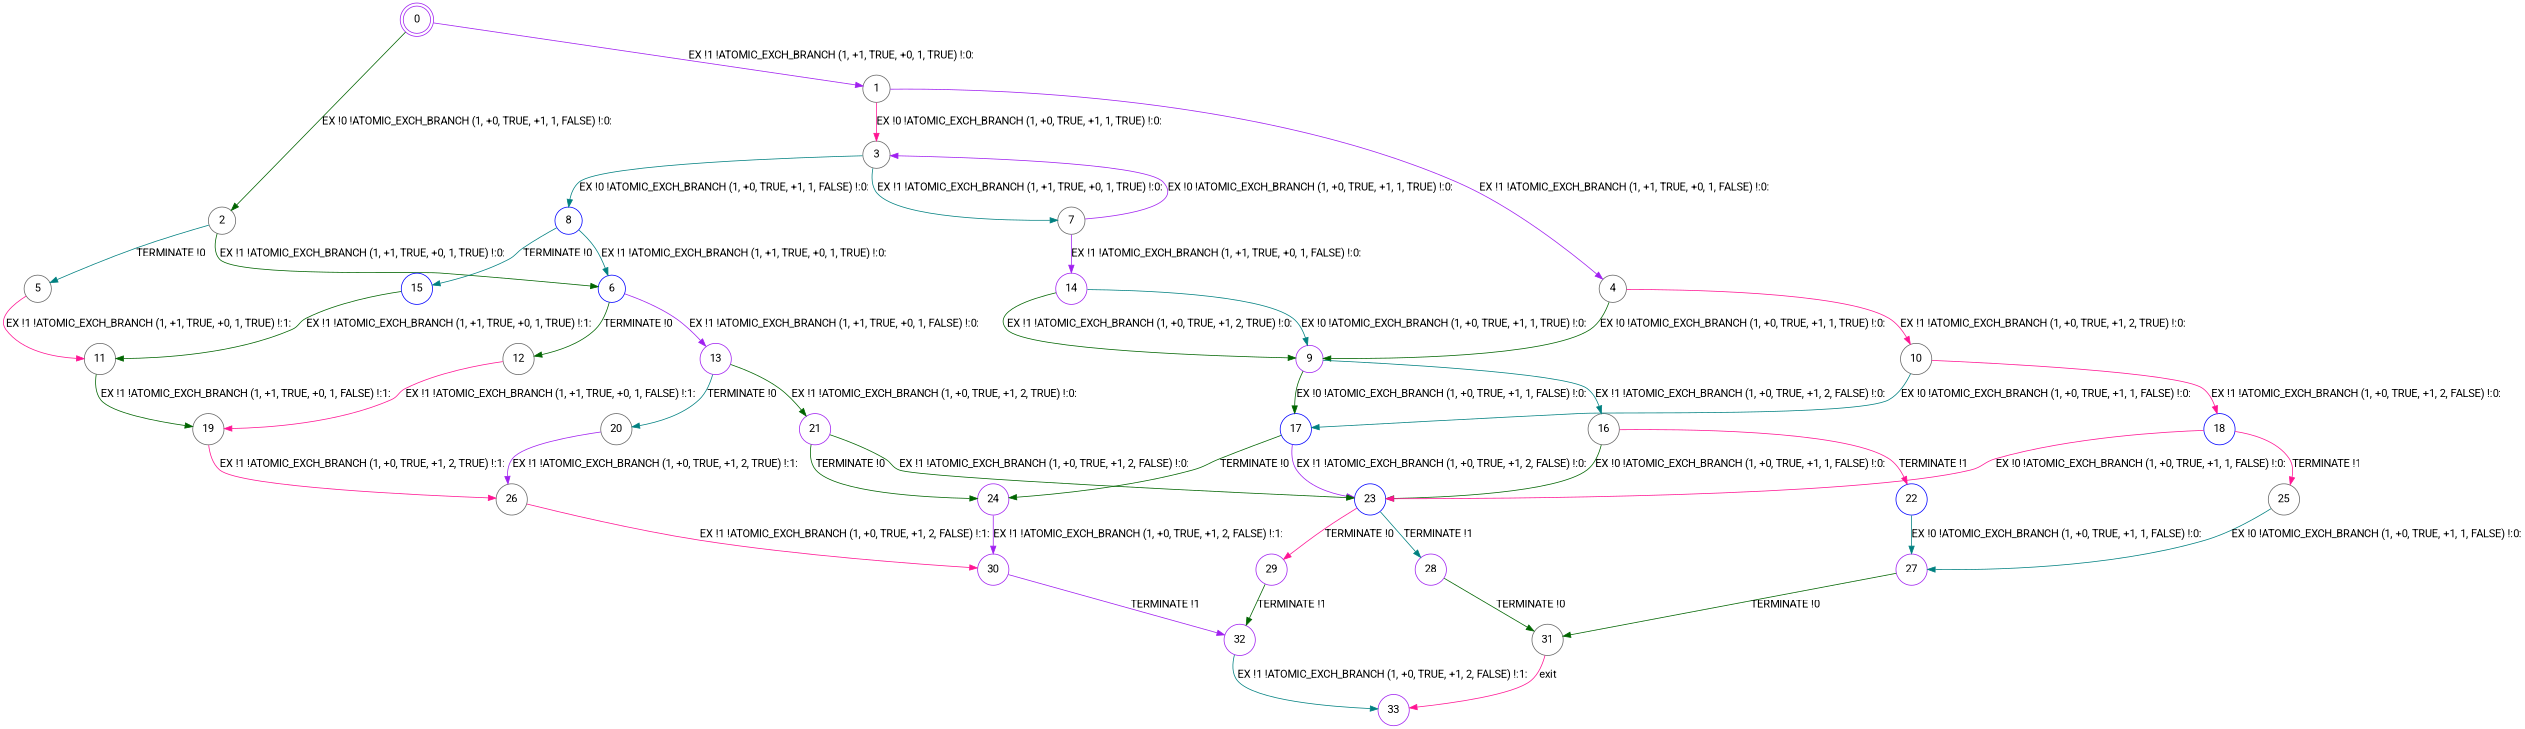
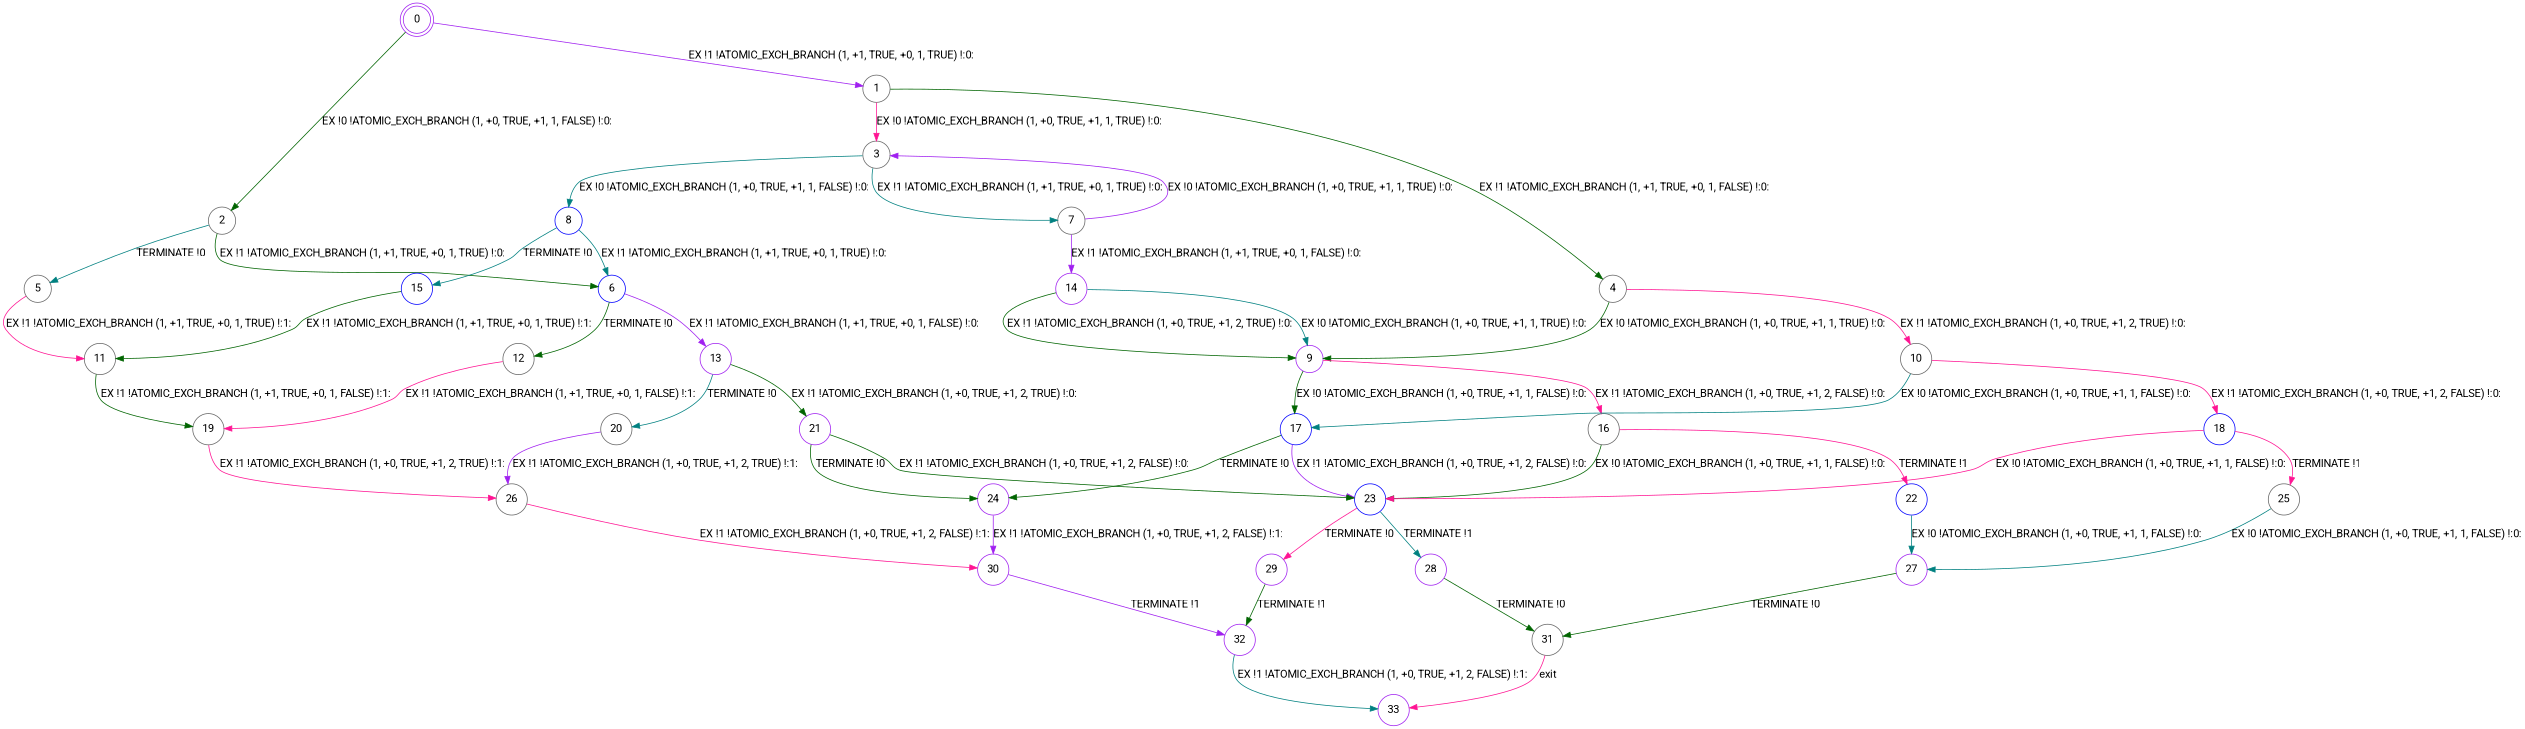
edge "1" -> "4": color purple -> darkgreen
edge "9" -> "16": color teal -> deeppink
